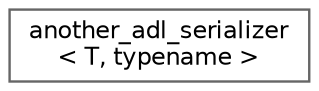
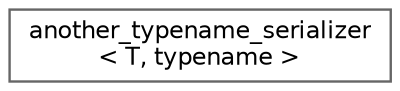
node "another_adl_serializer < T, typename >": label "another_adl_serializer < T, typename >" -> "another_typename_serializer < T, typename >"
